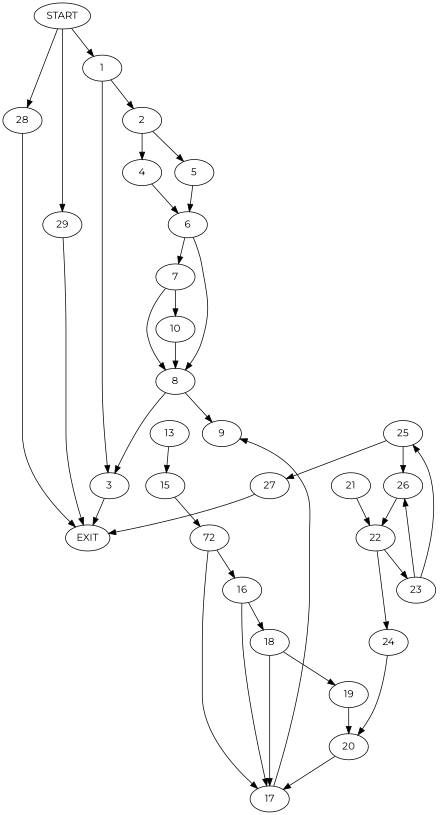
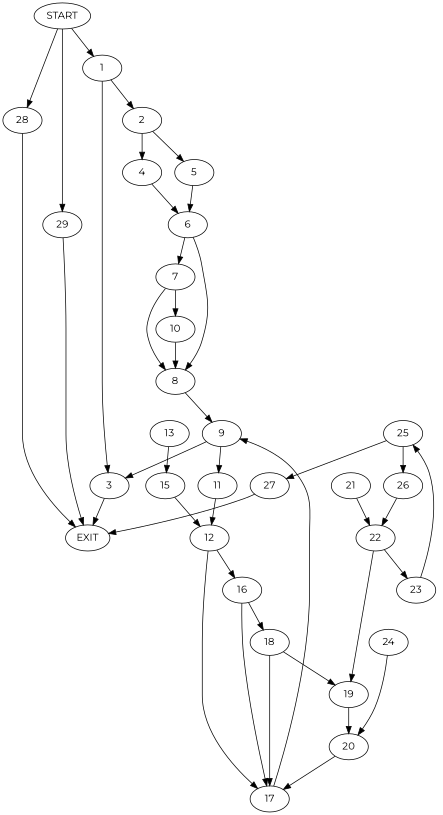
edge "8" -> "3": now "9" -> "3"
node "11": added
node "72": label "72" -> "12"
edge "23" -> "26": removed
edge "22" -> "24": now "22" -> "19"
